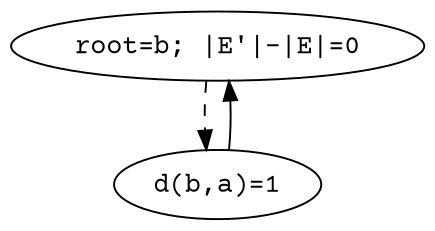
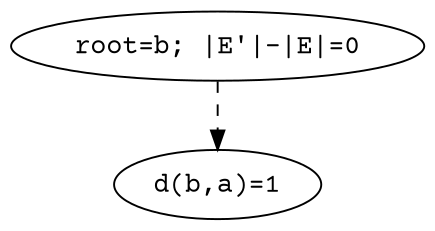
edge "d(b,a)=1" -> "root=b; |E'|-|E|=0": removed
